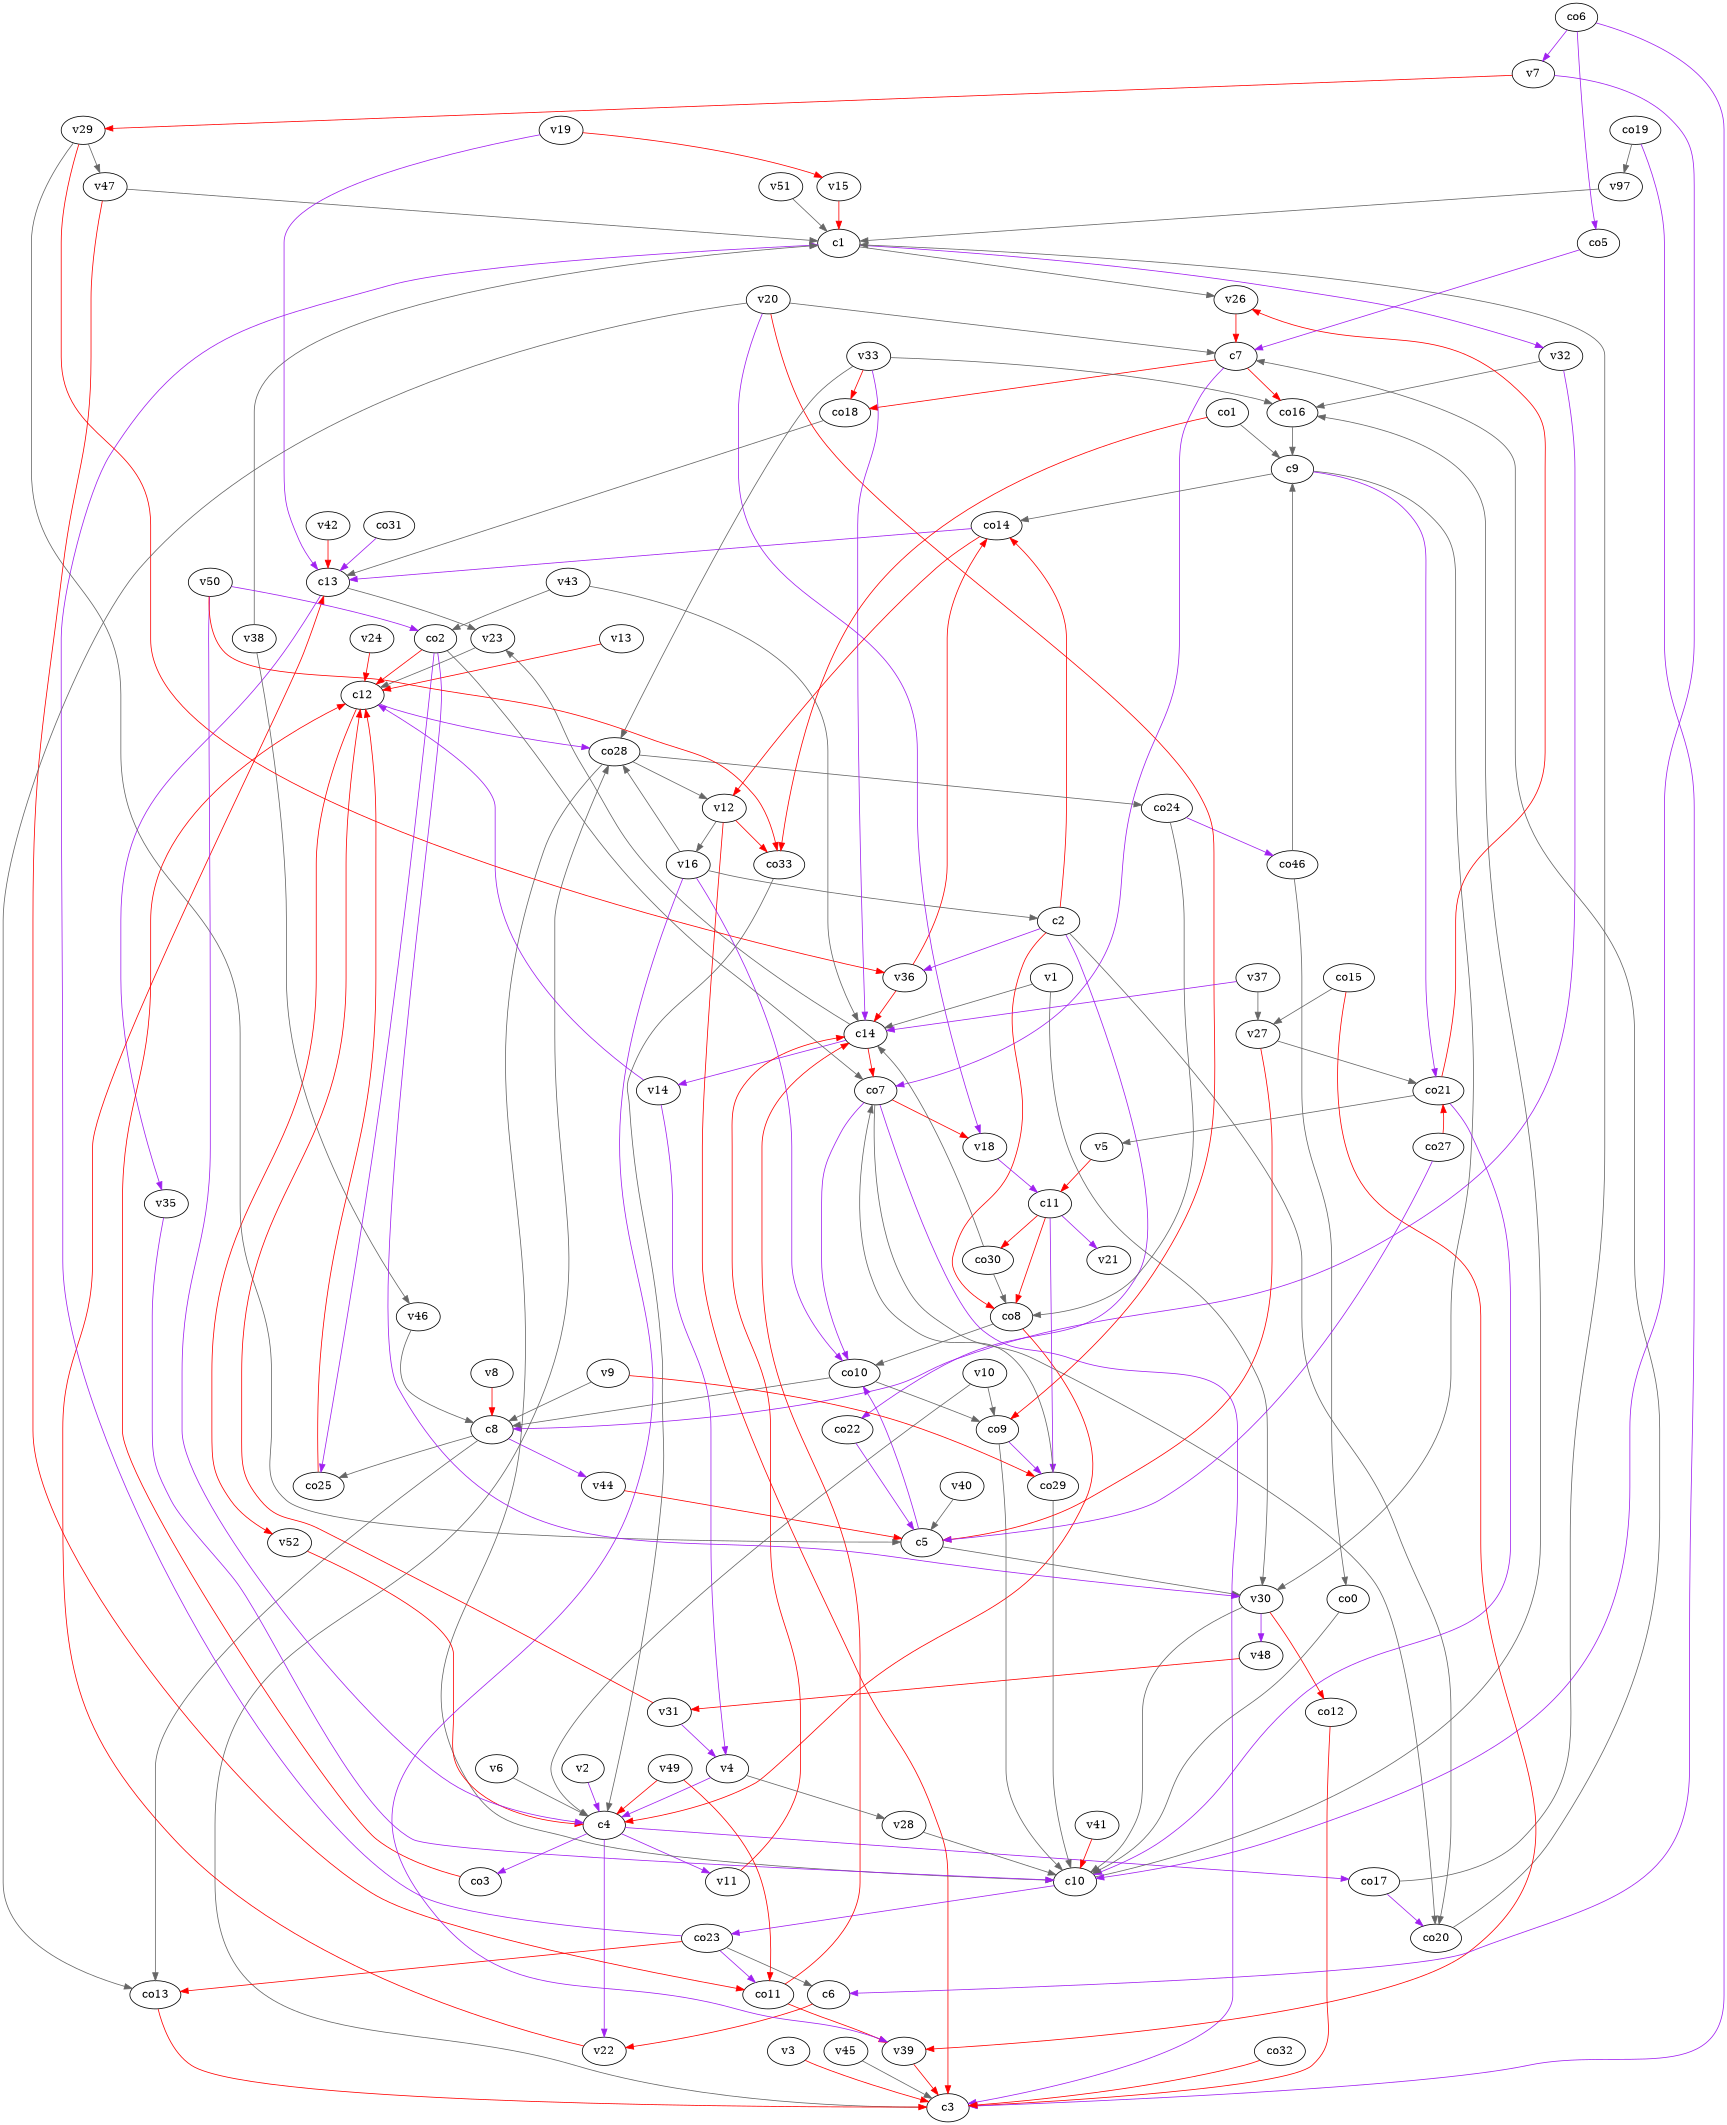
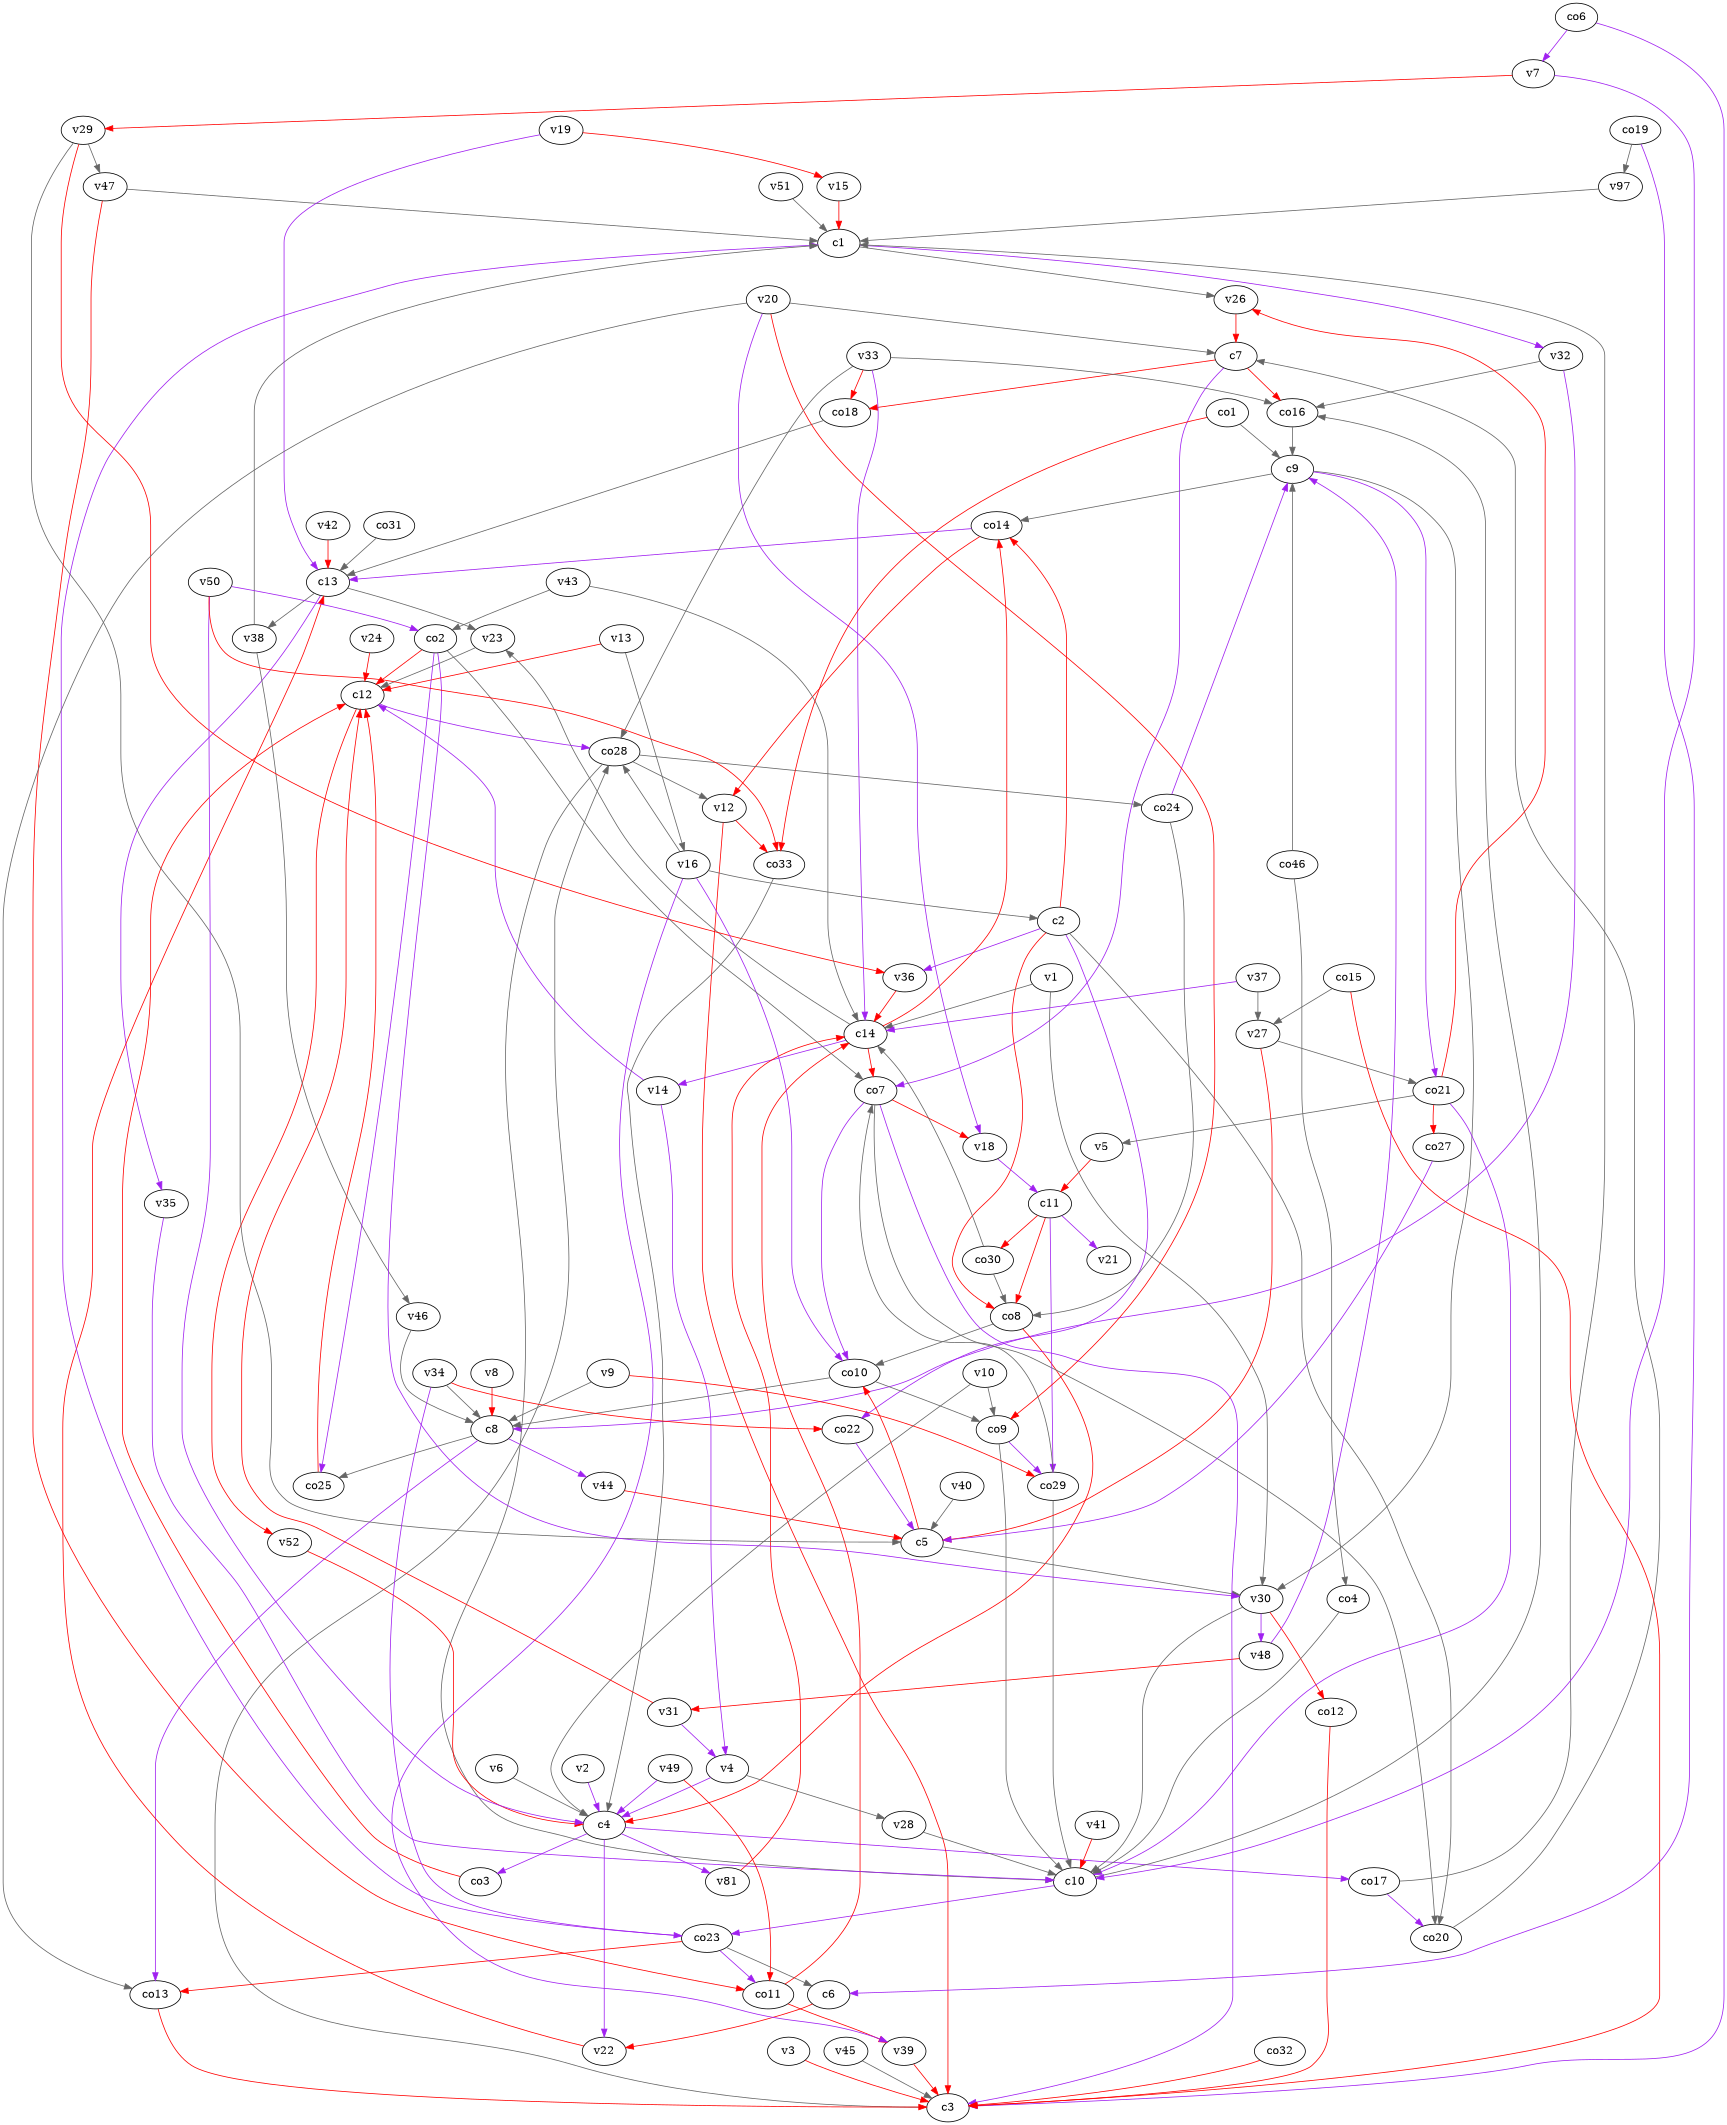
node "co5": removed
edge "co31" -> "c13": color purple -> gray40
edge "c13" -> "v38": added
edge "v36" -> "co14": now "c14" -> "co14"
edge "v12" -> "v16": now "v13" -> "v16"
edge "co24" -> "co46": now "co24" -> "c9"
edge "v48" -> "c9": added
edge "co27" -> "co21": reversed
node "v34": added
edge "c5" -> "co10": color purple -> red
node "co0": label "co0" -> "co4"
edge "c8" -> "co13": color gray40 -> purple
edge "co15" -> "v39": now "co15" -> "c3"
edge "v49" -> "c4": color red -> purple
node "v11": label "v11" -> "v81"
